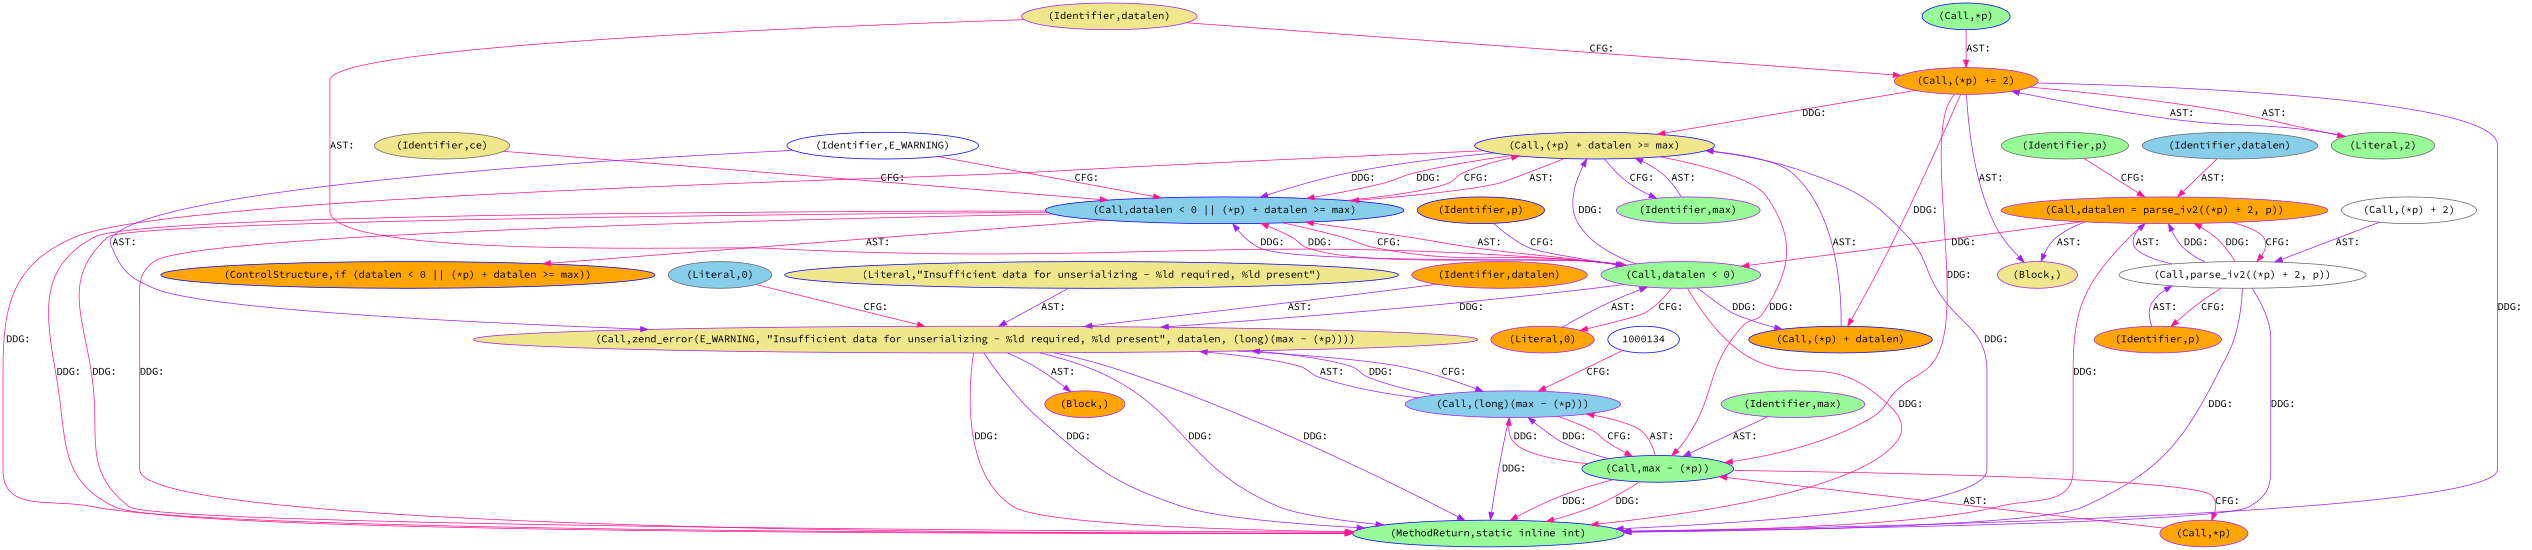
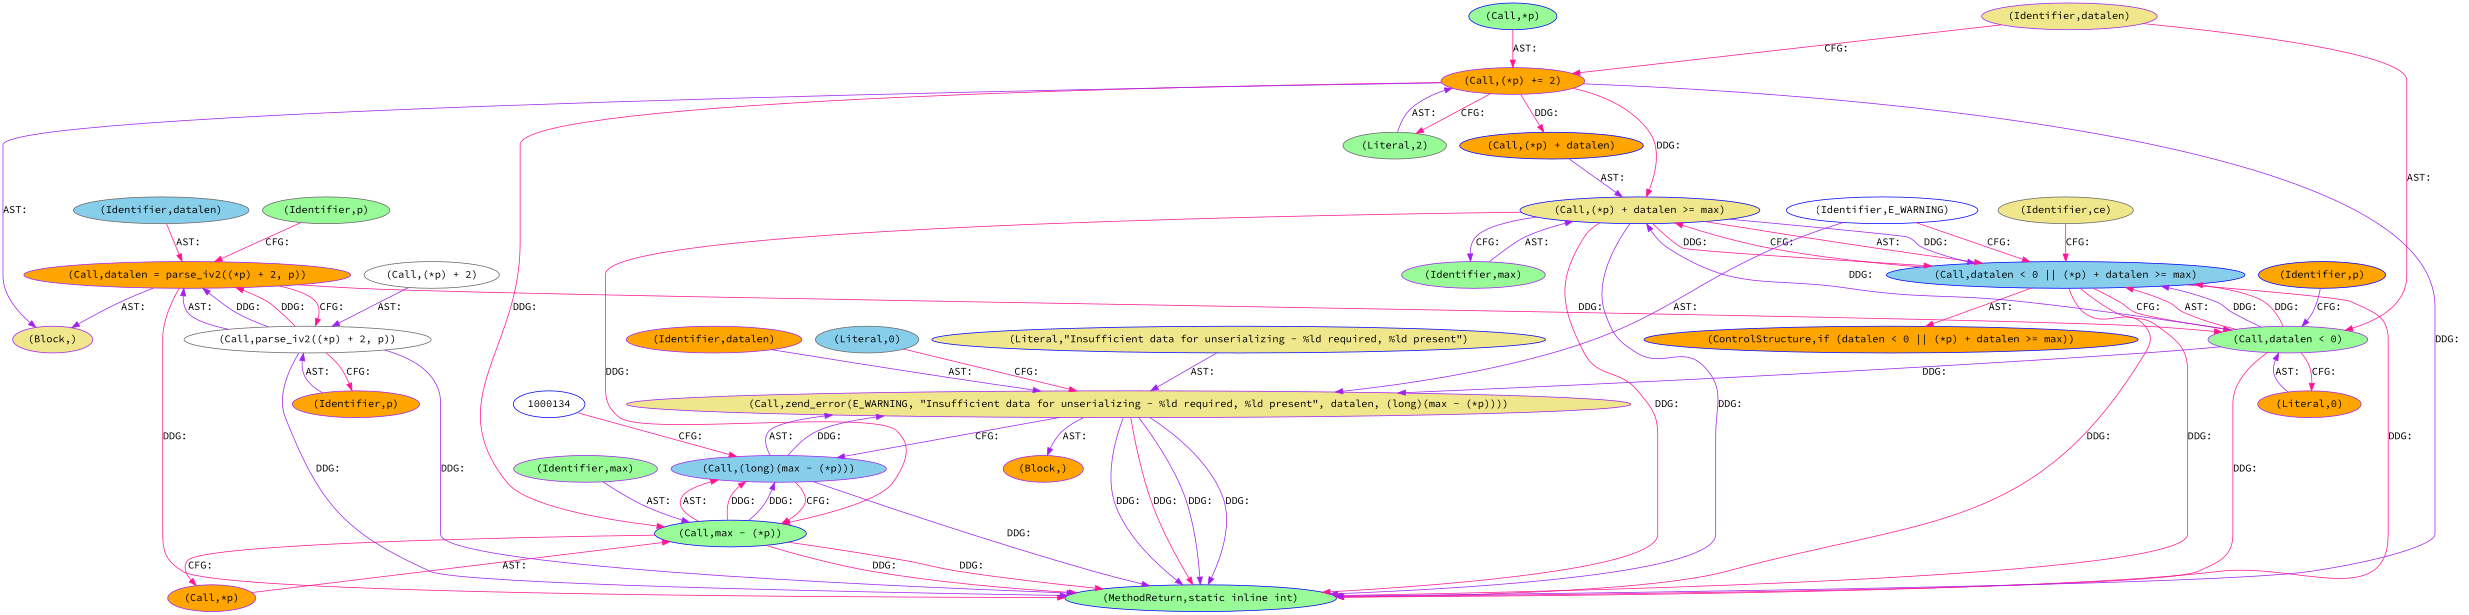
edge "(Call,(*p) += 2)" -> "(Literal,2)": label "AST: " -> "CFG: "
edge "(Call,datalen < 0)" -> "(Call,(*p) + datalen)": removed, label "DDG:"
